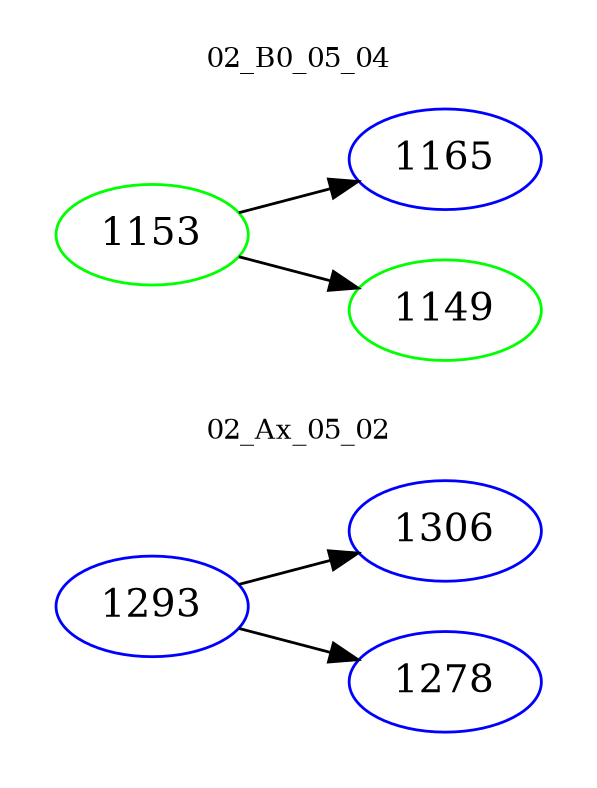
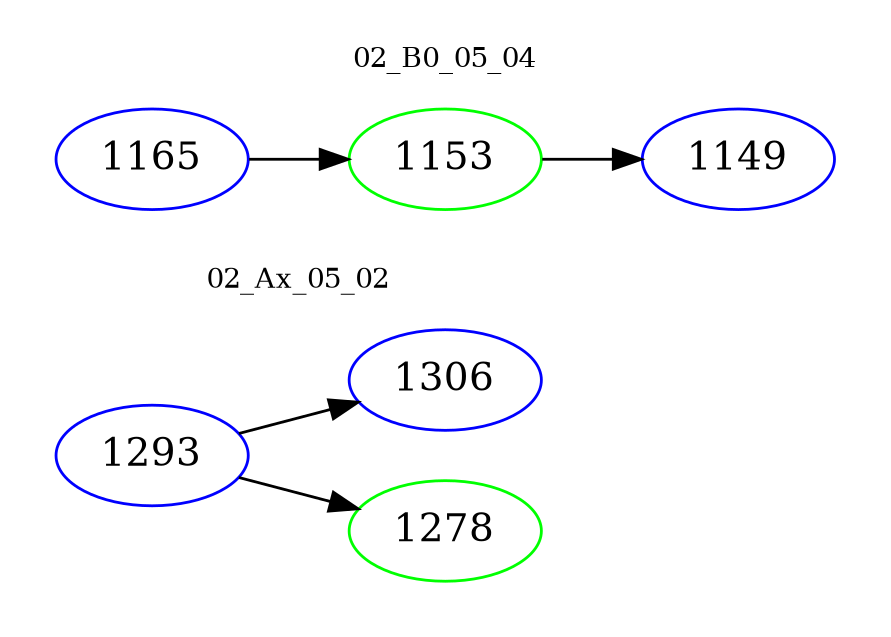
edge "1153" -> "1165": reversed
node "1149": color green -> blue
node "1278": color blue -> green
